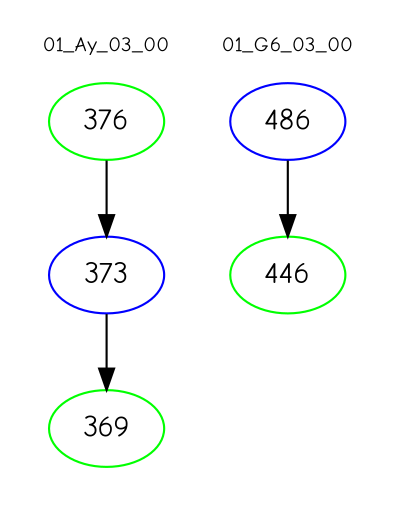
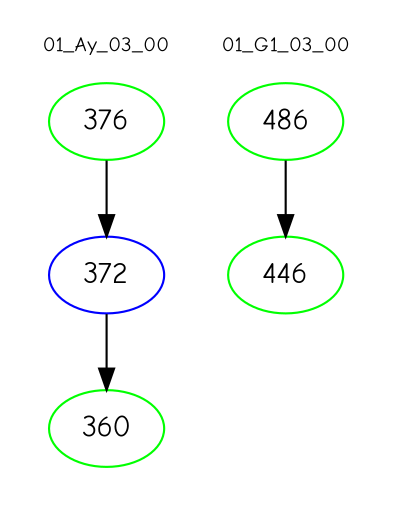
cluster "01_G6_03_00": label "01_G6_03_00" -> "01_G1_03_00"
node "486": color blue -> green
node "373": label "373" -> "372"
node "369": label "369" -> "360"
